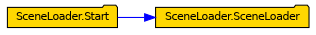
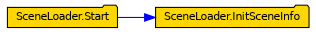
node "SceneLoader.SceneLoader": label "SceneLoader.SceneLoader" -> "SceneLoader.InitSceneInfo"
